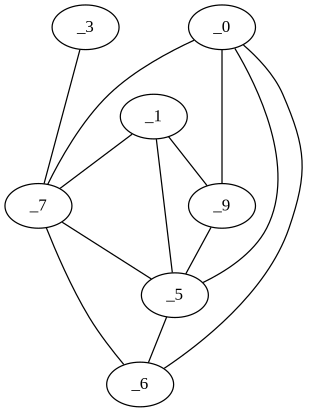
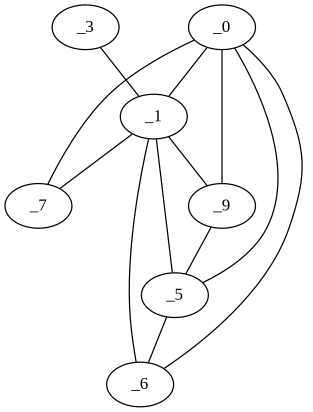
edge "_0" -- "_1": added
edge "_3" -- "_7": now "_3" -- "_1"
edge "_7" -- "_5": removed
edge "_7" -- "_6": now "_1" -- "_6"
